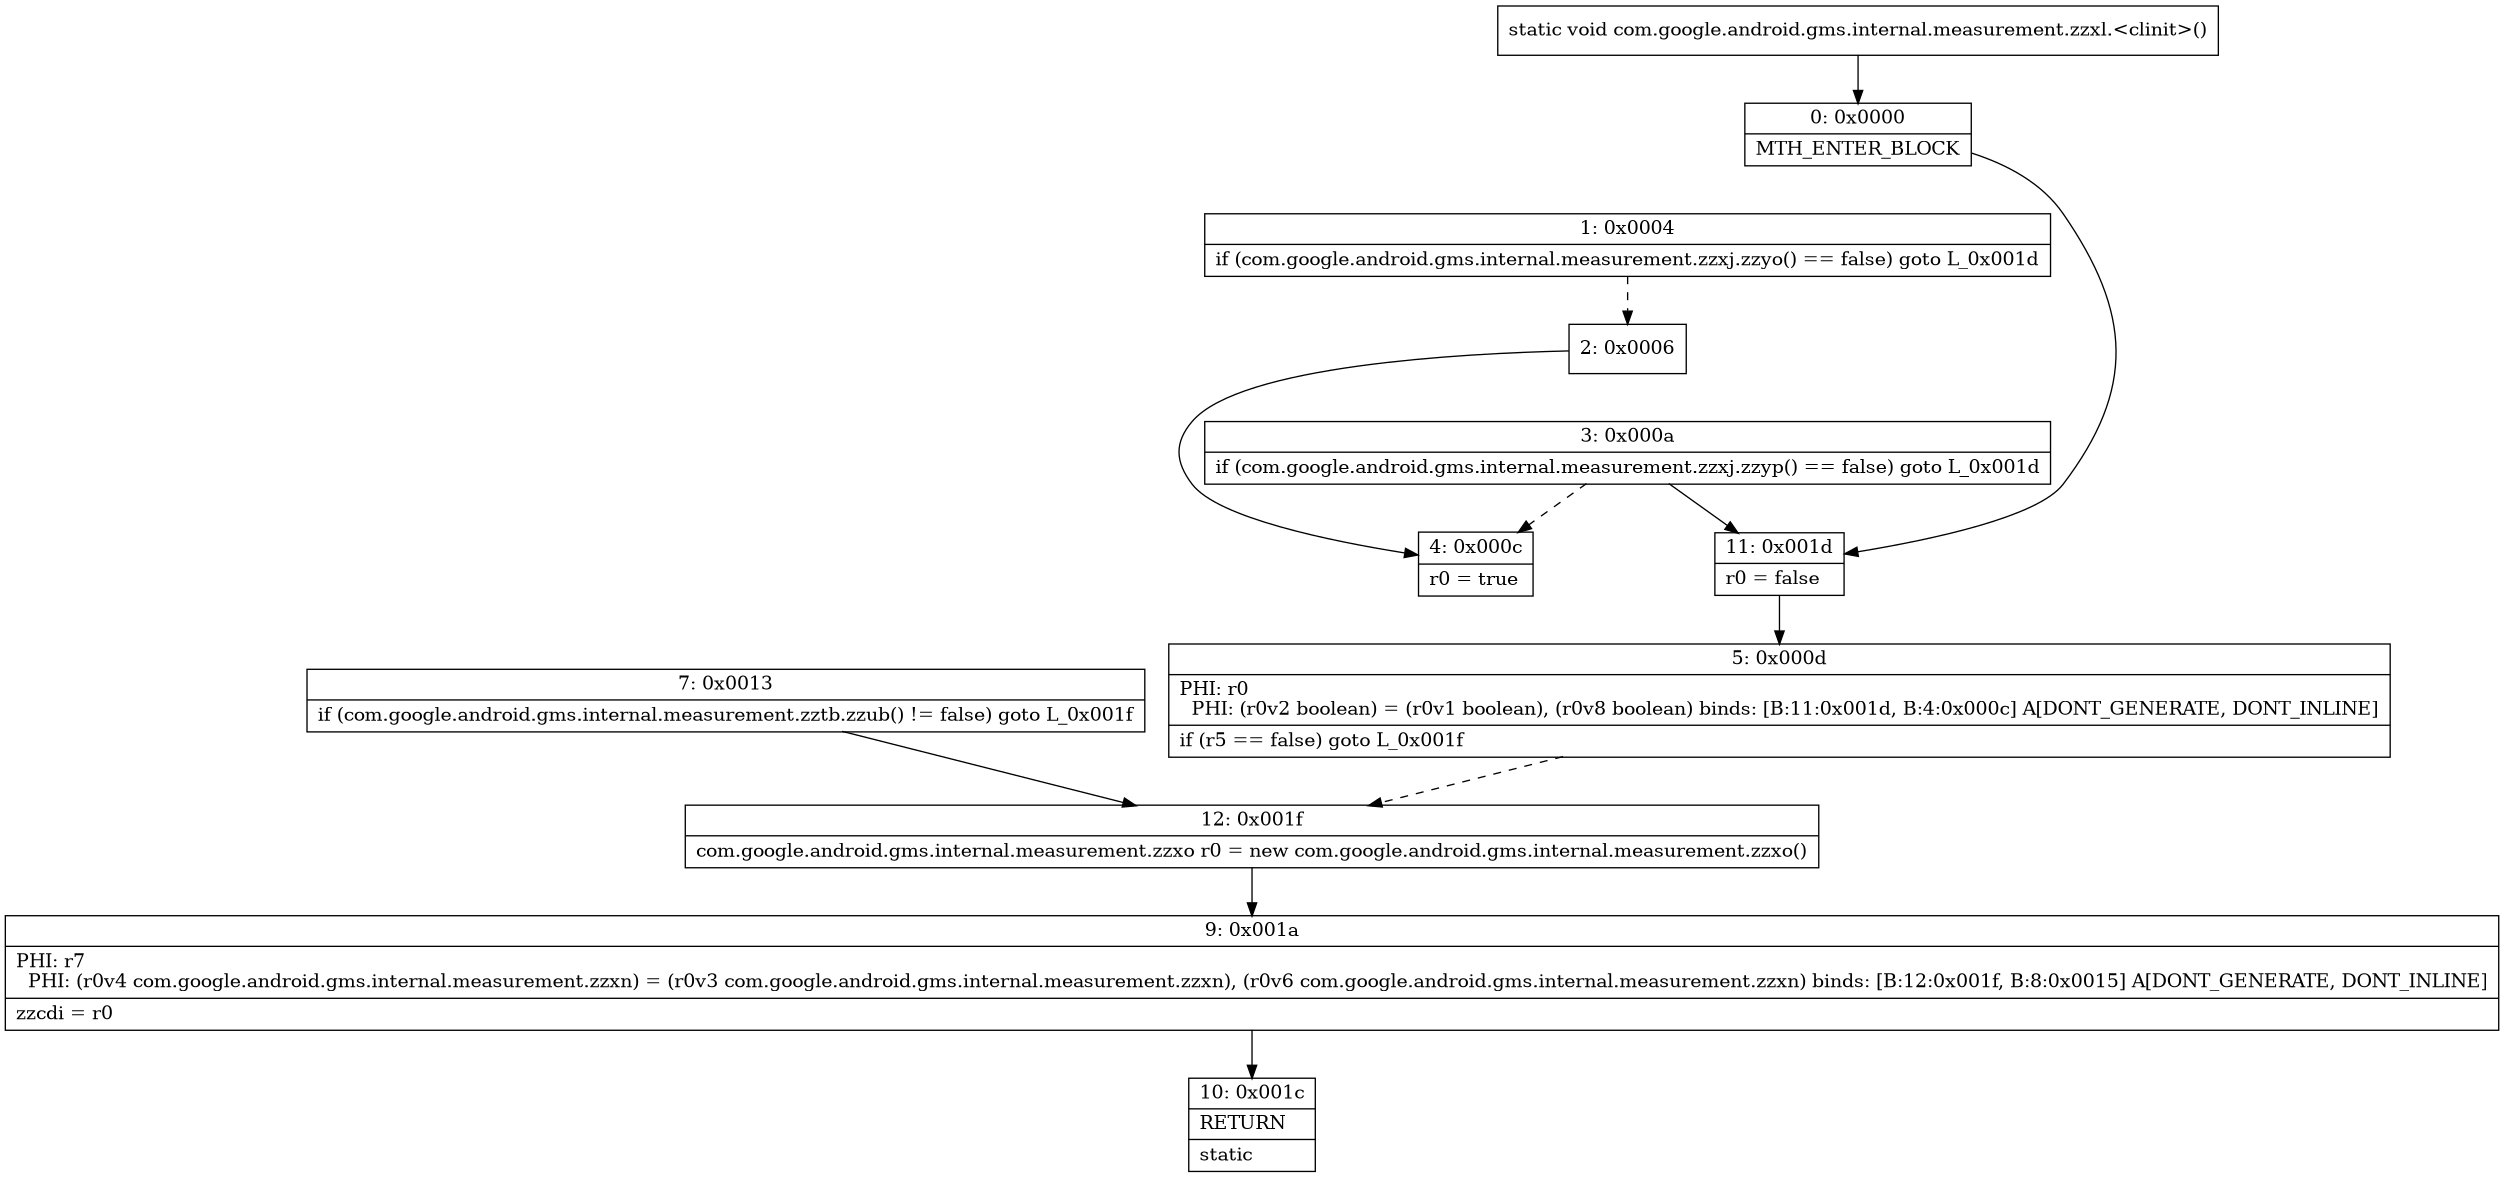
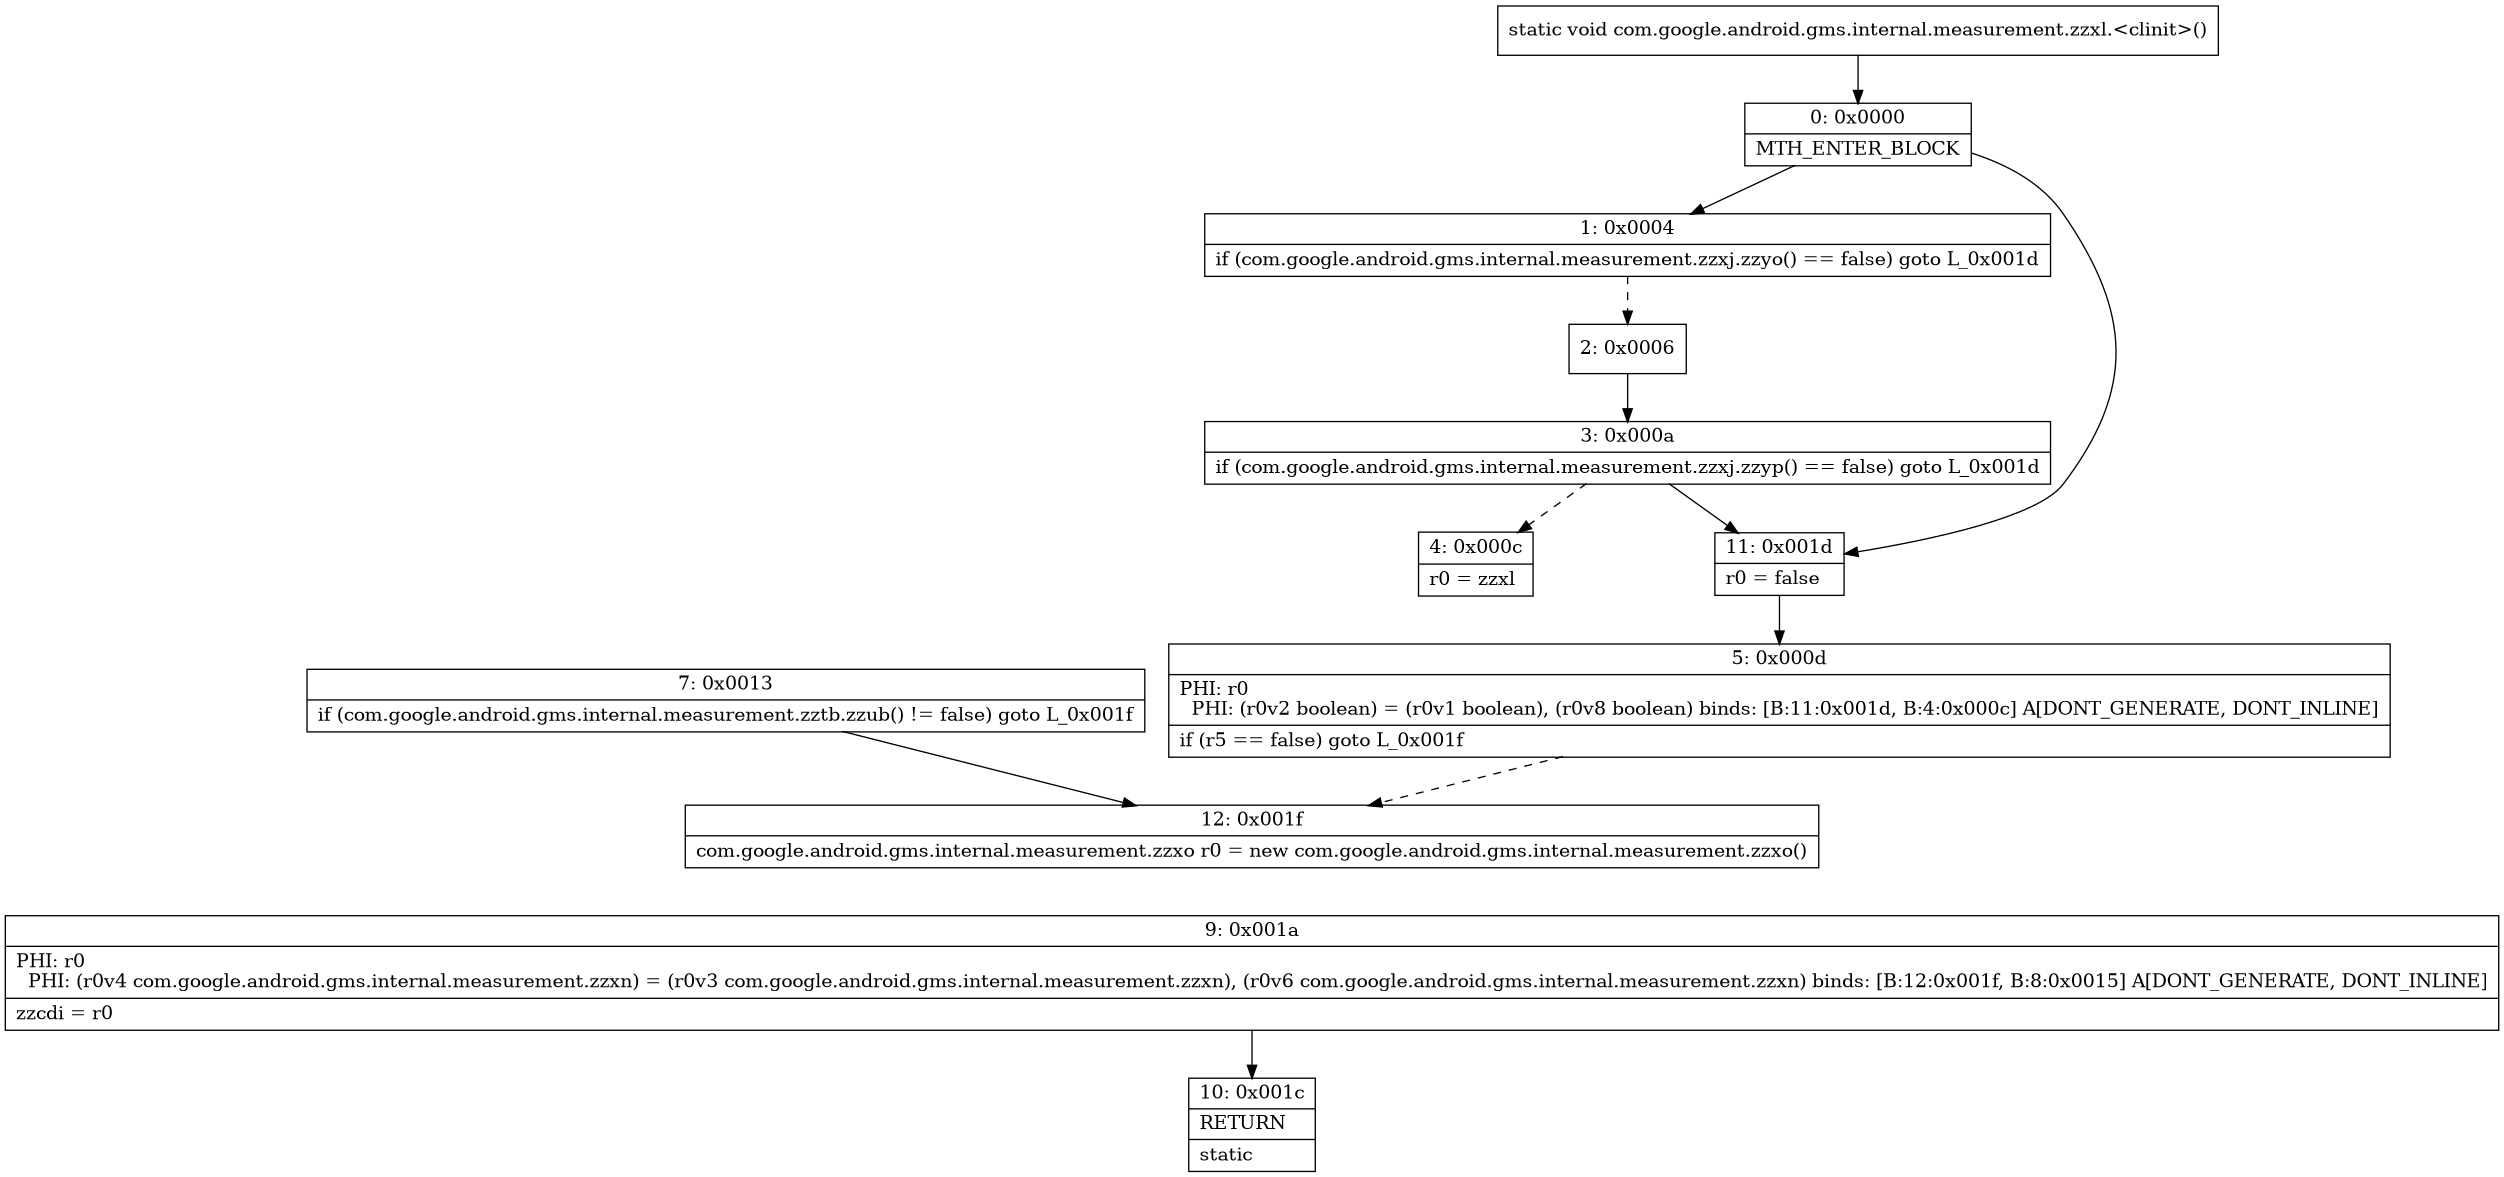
edge "0: 0x0000" -> "1: 0x0004": added
edge "2: 0x0006" -> "4: 0x000c": now "2: 0x0006" -> "3: 0x000a"
node "4: 0x000c": text "r0 = true" -> "r0 = zzxl"
edge "12: 0x001f" -> "9: 0x001a": removed
node "9: 0x001a": text "PHI: r7" -> "PHI: r0"
